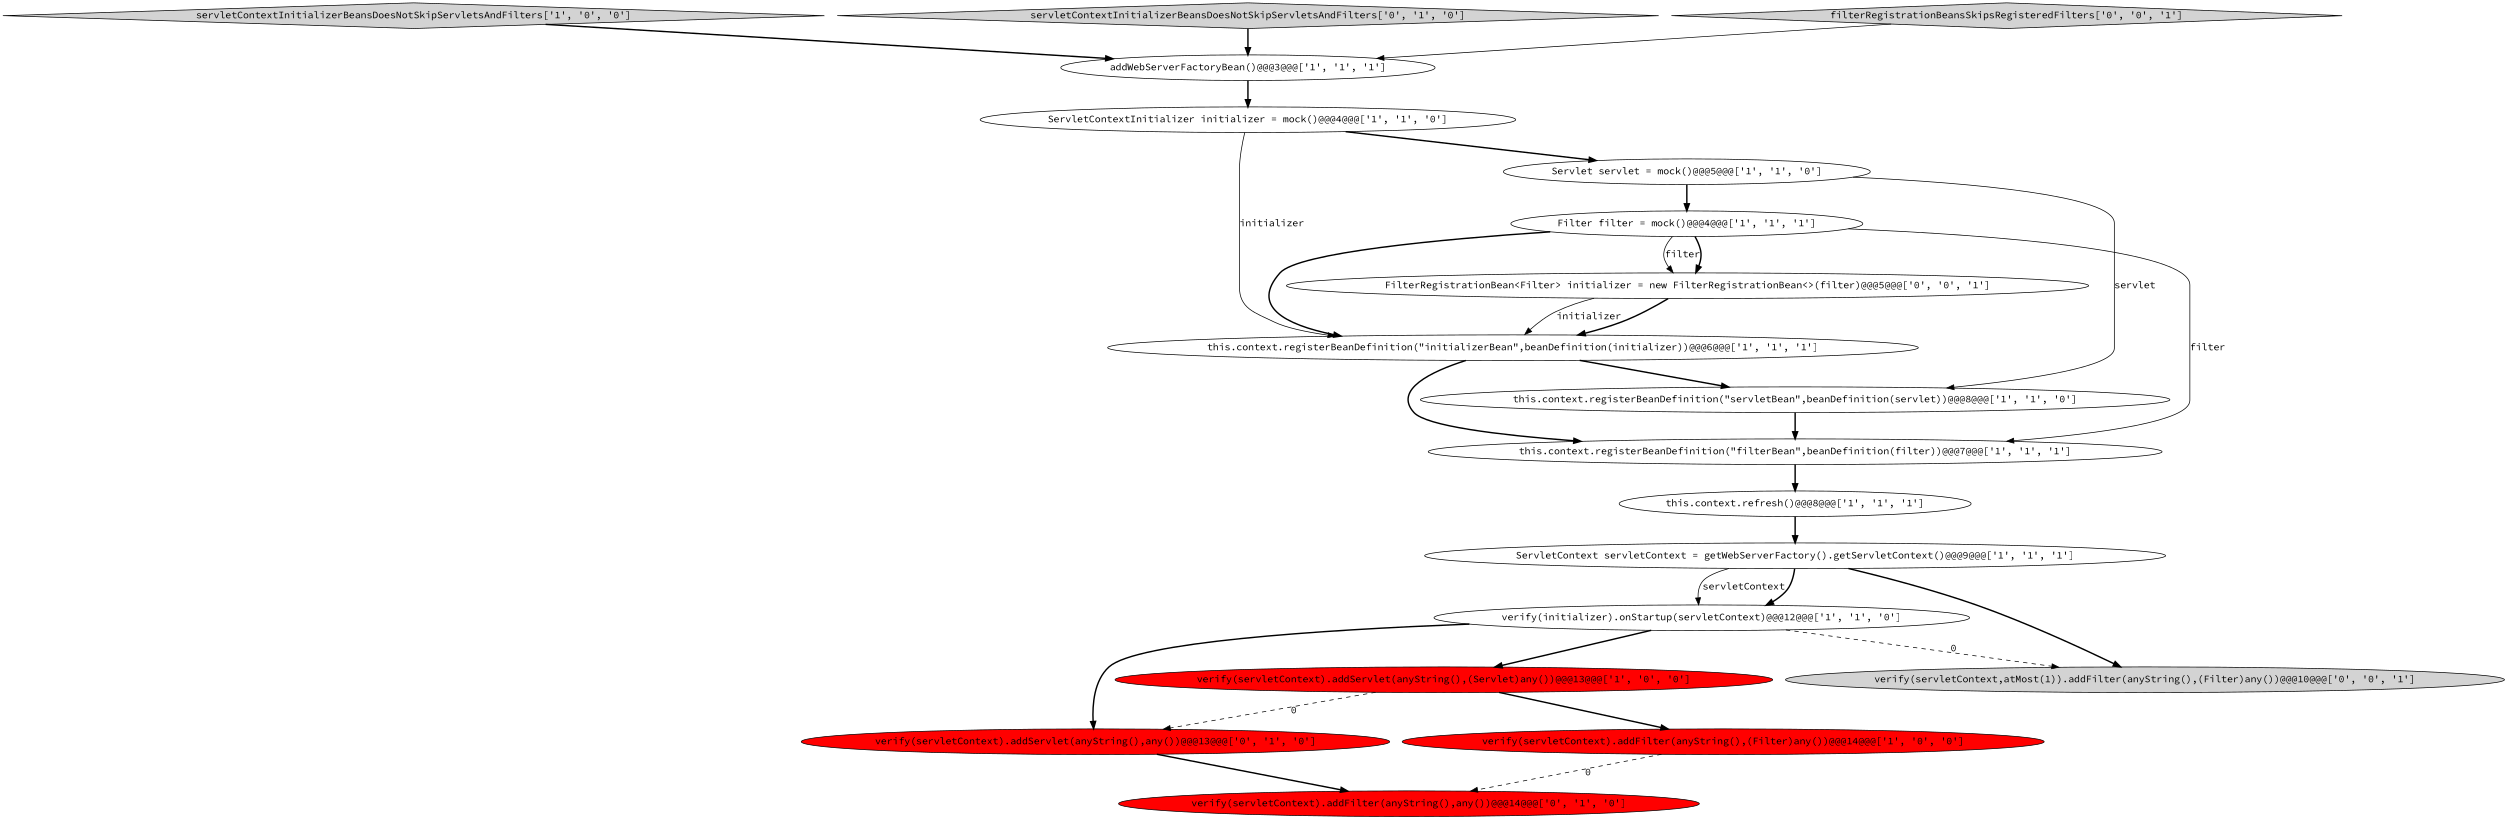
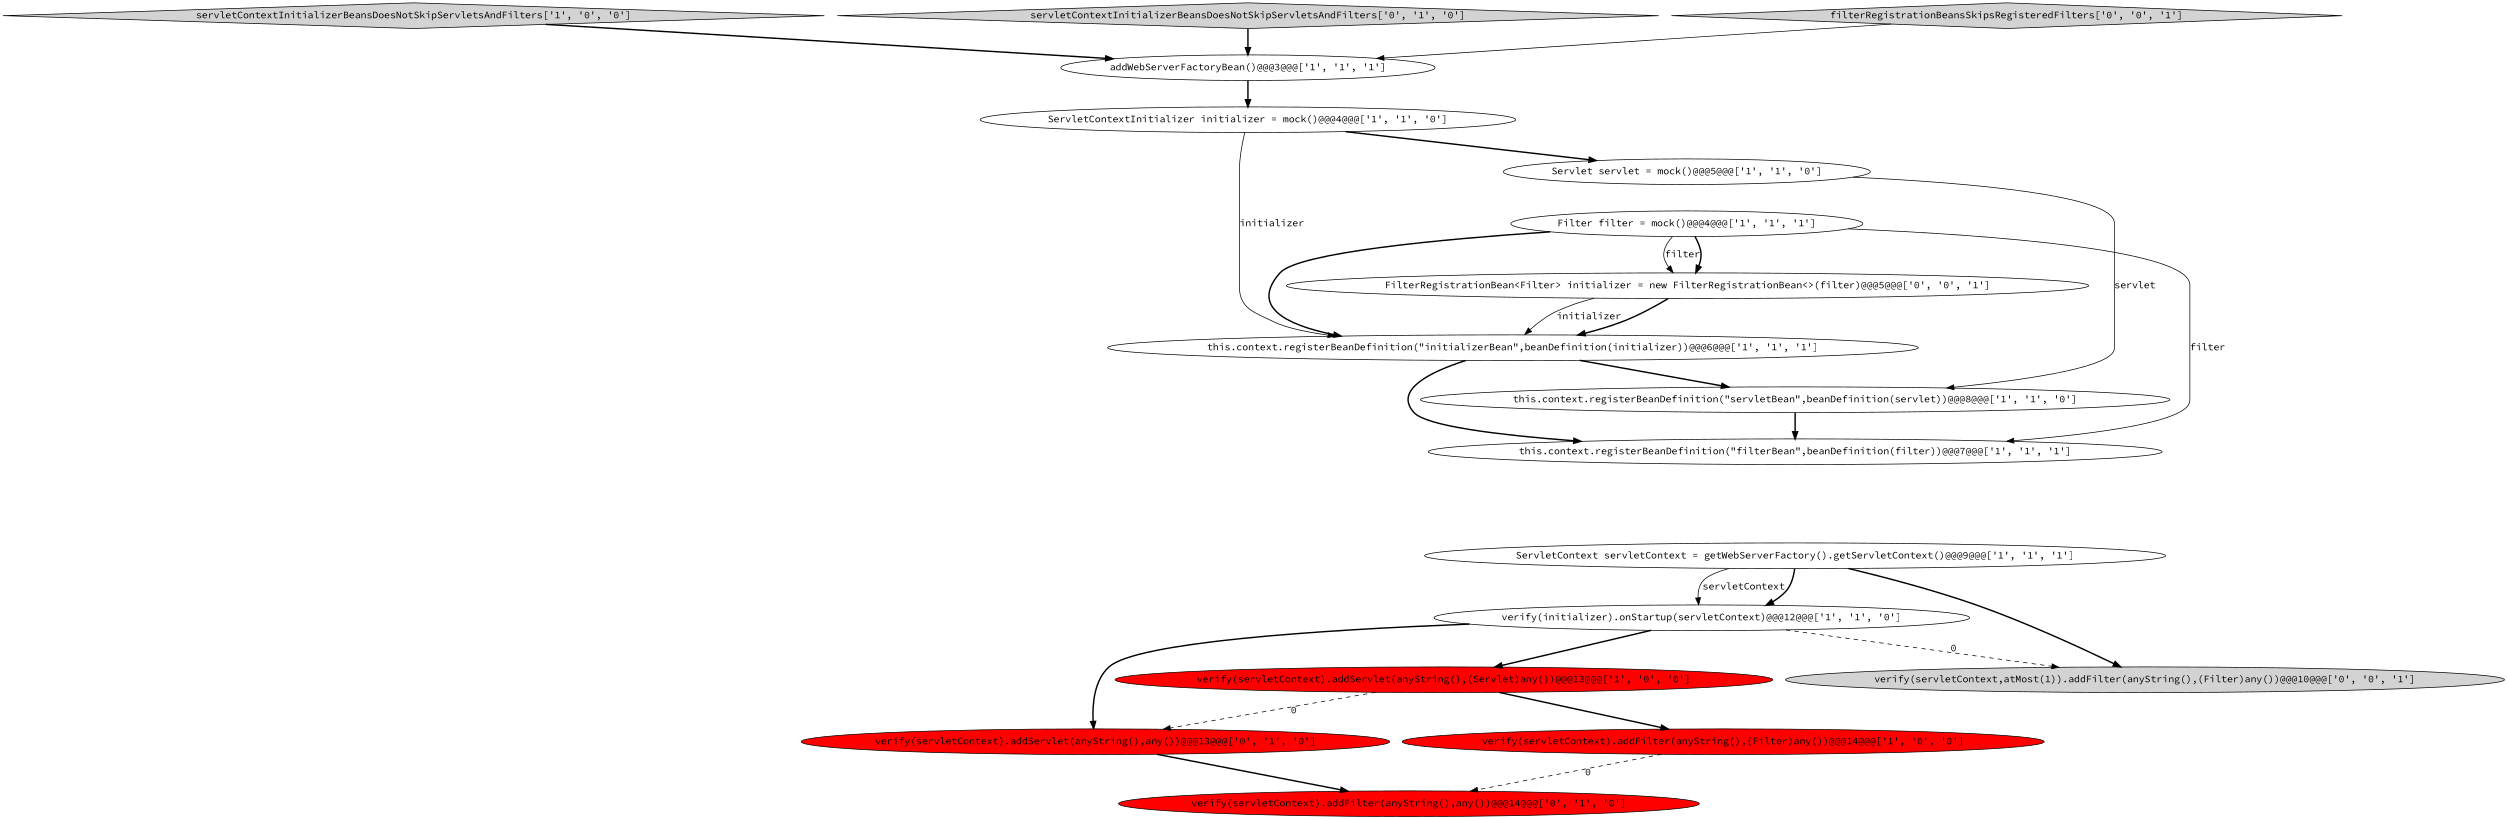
edge "Servlet servlet = mock()@@@5@@@['1', '1', '0']" -> "Filter filter = mock()@@@4@@@['1', '1', '1']": removed
node "this.context.refresh()@@@8@@@['1', '1', '1']": removed
